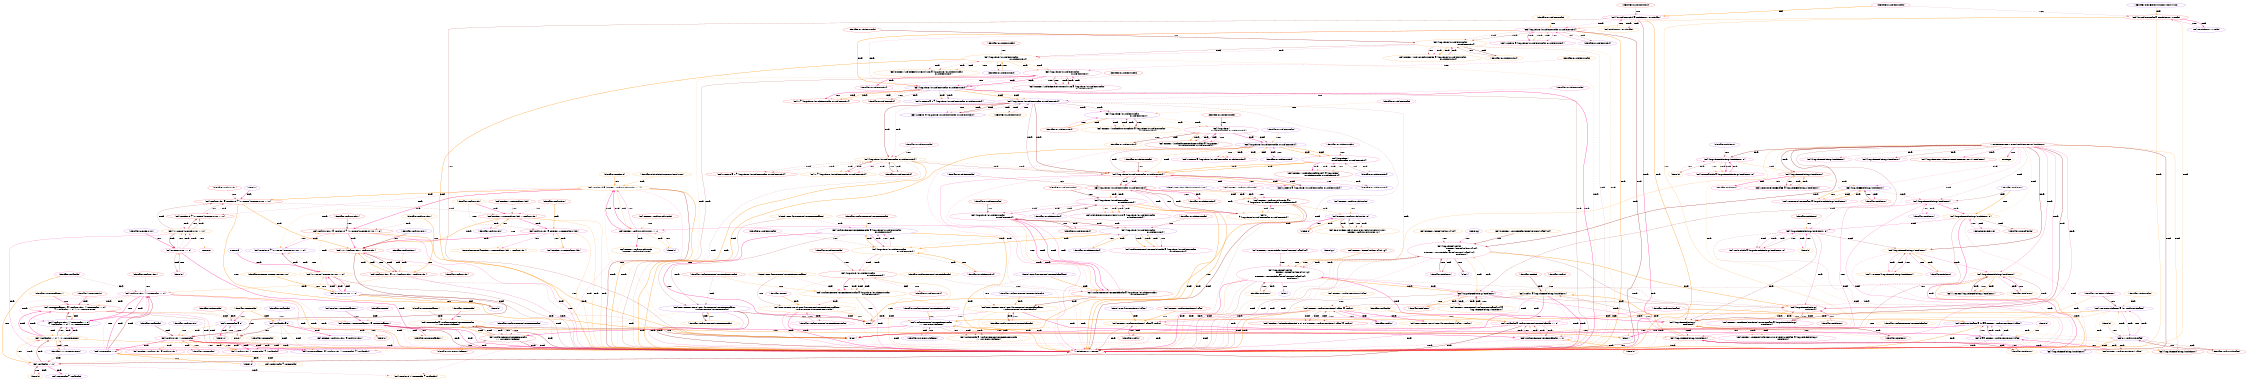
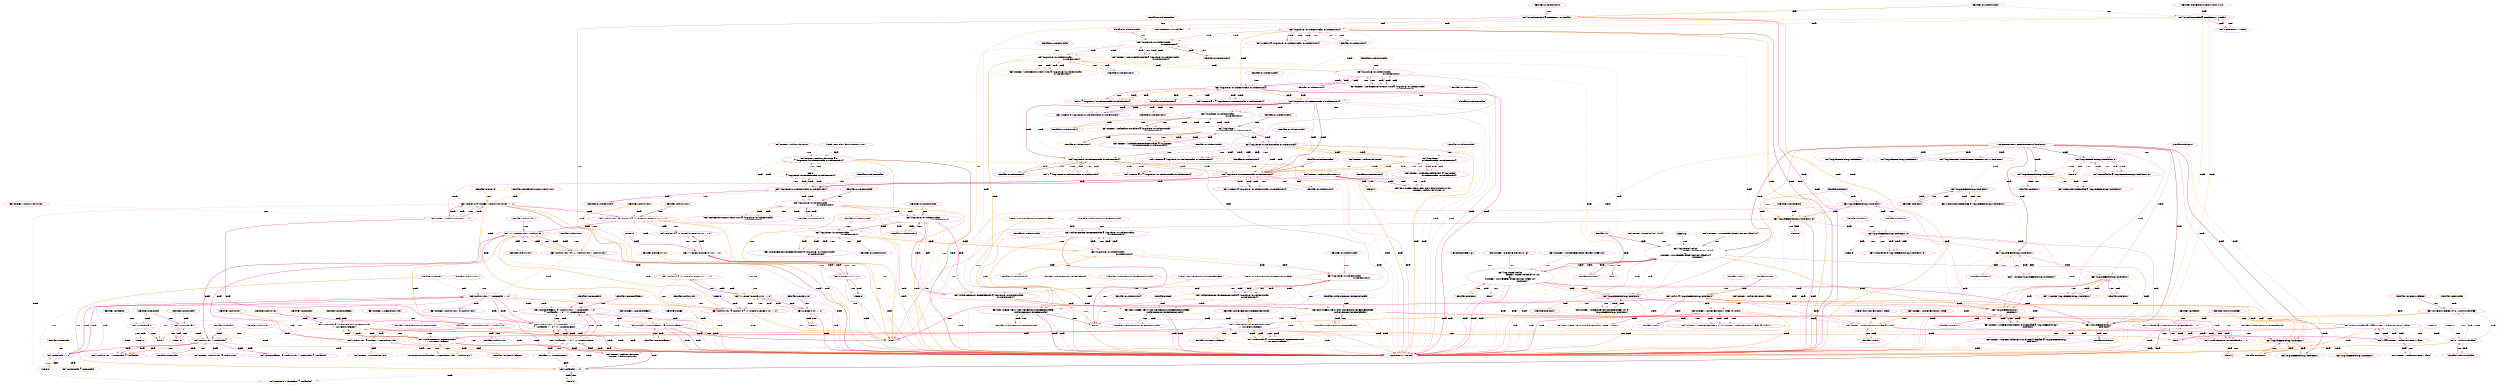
edge "(Call,ps_bitstrm->pu4_buffer)" -> "(Call,*pu4_bitstrm_buf = ps_bitstrm->pu4_buffer)": removed, label "AST:"
node "(MethodParameterIn,cropping_bit_stream_t *ps_bitstrm)": label "(MethodParameterIn,cropping_bit_stream_t *ps_bitstrm)" -> "(MethodParameterIn,dec_bit_stream_t *ps_bitstrm)"
node "1000163": removed
edge "(Call,u2_frm_wd_y = u2_pic_wd + (UWORD8)(PAD_LEN_Y_H << 1))" -> "(Call,u2_pic_wd + (UWORD8)(PAD_LEN_Y_H << 1))": now "(Call,u2_frm_wd_uv = MAX(u2_frm_wd_uv, u2_frm_wd_y))" -> "(Call,u2_pic_wd + (UWORD8)(PAD_LEN_Y_H << 1))"
edge "(Identifier,u2_frm_ht_y)" -> "(Call,ps_dec->u4_app_disp_width > u2_frm_wd_y)": label "AST: " -> "CFG: "
edge "(Call,ih264d_get_bits_h264(ps_bitstrm, 5))" -> "(Identifier,u1_profile_idc)": reversed
node "(MethodParameterIn,5)": label "(MethodParameterIn,5)" -> "(Literal,5)"
node "(Identifier,i4_i)": added
edge "(Call,(UWORD8)(PAD_LEN_Y_H << 1))" -> "1001043": reversed
node "(Literal,4)": removed
node "(Literal,64)": label "(Literal,64)" -> "(MethodParameterIn,64)"
edge "(Call,u2_pic_wd + (UWORD8)(PAD_LEN_UV_H << 2))" -> "(Call,(UWORD8)(PAD_LEN_UV_H << 2))": label "CFG: " -> "AST: "
edge "(Identifier,u2_frm_ht_uv)" -> "(Call,u2_frm_wd_uv = MAX(u2_frm_wd_uv, u2_frm_wd_y))": label "CFG: " -> "AST: "
node "(Identifier,PAD_COPYTHECONTEXT_UV_H)": label "(Identifier,PAD_COPYTHECONTEXT_UV_H)" -> "(Identifier,PAD_LEN_UV_H)"
edge "(Call,(UWORD8)(PAD_LEN_UV_H << 2))" -> "(Call,PAD_LEN_UV_H << 2)": label "CFG: " -> "AST: "
edge "(Call,ps_dec->u2_crop_offset_uv)" -> "(Call,ps_dec->u2_crop_offset_uv = u2_crop_offset_uv)": color deeppink -> darkorange
edge "(Call,u2_lft_ofst = 0)" -> "(Call,ps_dec->u2_frm_wd_uv = u2_frm_wd_uv)": now "(Call,u2_frm_wd_uv * (u2_top_ofst >> 1))" -> "(Call,ps_dec->u2_frm_wd_uv = u2_frm_wd_uv)"
edge "(Call,ps_seq->u1_frame_mbs_only_flag = u1_frm)" -> "(MethodReturn,WORD32)": removed, label "DDG:"
edge "(Call,u1_frame_cropping_rect_left_ofst << 1)" -> "(MethodReturn,WORD32)": now "(Call,u1_frame_cropping_rect_left_ofst << 1)" -> "(Call,ps_seq->u2_frm_wd_in_mbs * ps_seq->u2_frm_ht_in_mbs)"
edge "(Call,1 == ps_seq->u1_frame_mbs_only_flag)" -> "(MethodReturn,WORD32)": removed, label "DDG:"
node "(Call,u2_rgt_ofst + u2_lft_ofst)": removed
node "(Call,u2_pic_wd - (u2_rgt_ofst + u2_lft_ofst))": label "(Call,u2_pic_wd - (u2_rgt_ofst + u2_lft_ofst))" -> "(Call,u2_pic_wd - (u2_rgt_frm + u2_lft_ofst))"
